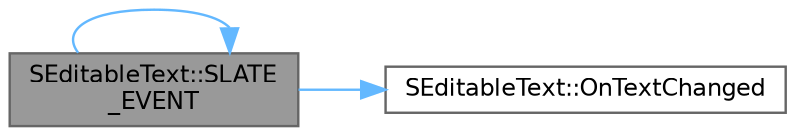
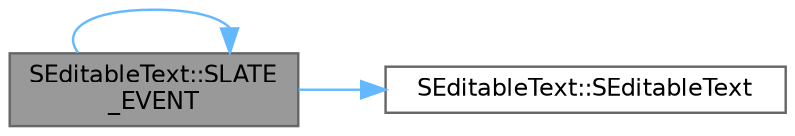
node "SEditableText::OnTextChanged": label "SEditableText::OnTextChanged" -> "SEditableText::SEditableText"
